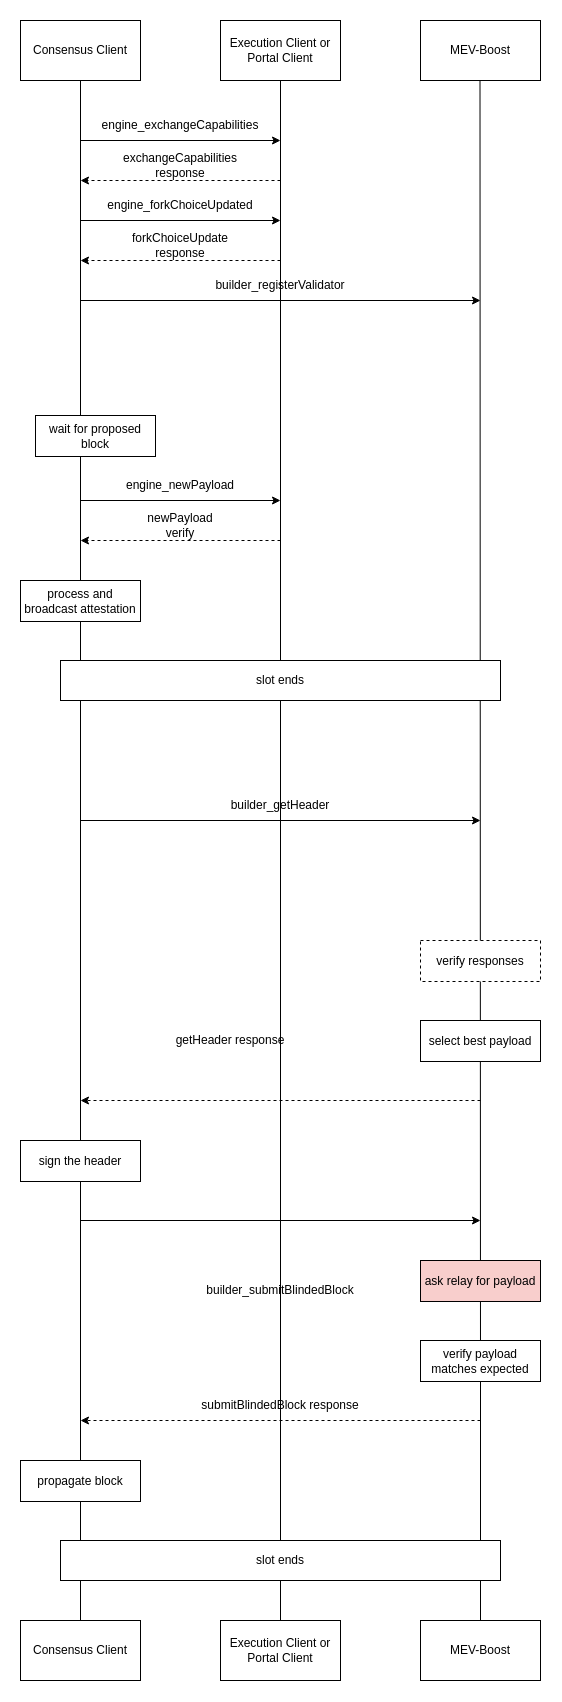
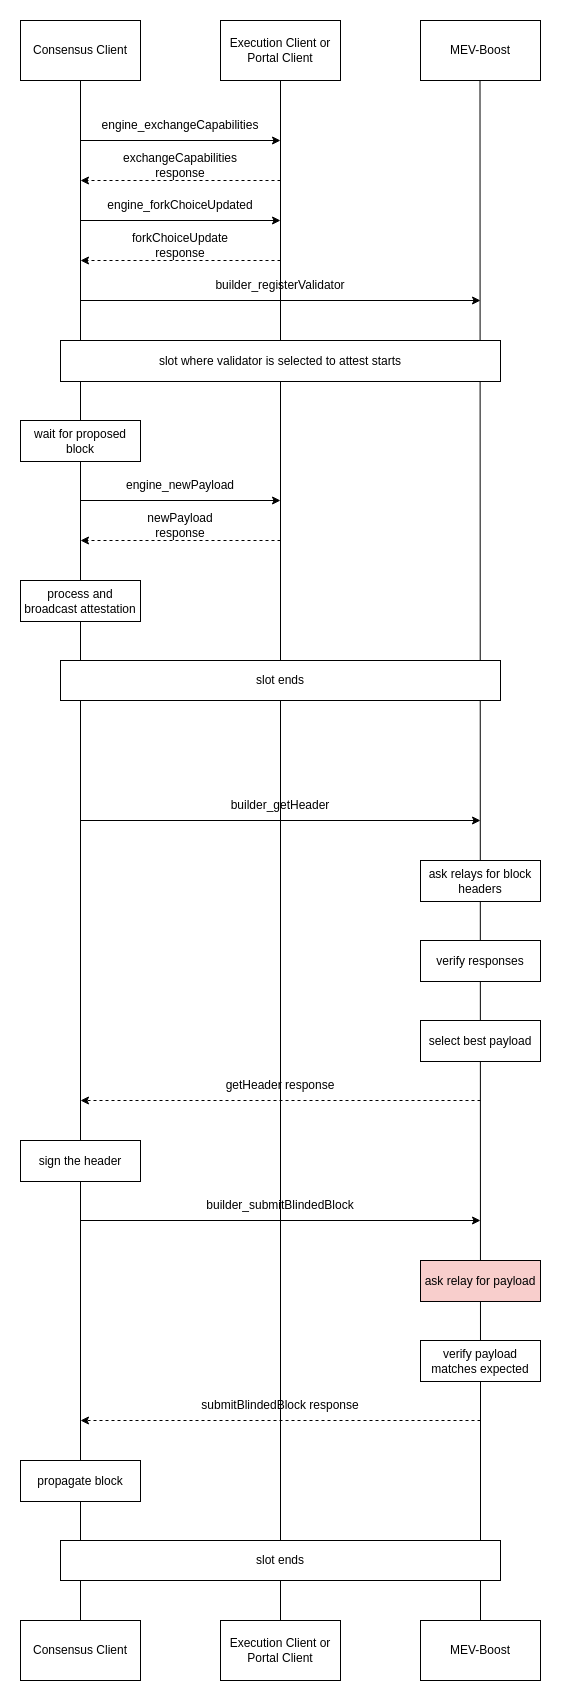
node "slot where validator is selected to attest starts": added
node "wait for proposed block": moved (96, 436) -> (81, 441)
node "newPayload verify": label "newPayload verify" -> "newPayload response"
node "ask relays for block headers": added
node "verify responses": style dashed -> solid
node "getHeader response": moved (231, 1041) -> (281, 1086)
node "builder_submitBlindedBlock": moved (281, 1291) -> (281, 1206)
